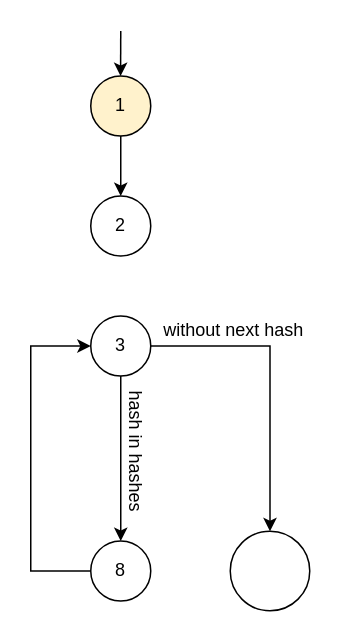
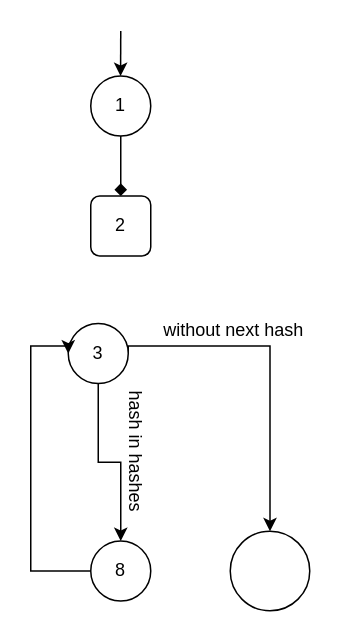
node "1": fillcolor #fff2cc -> #ffffff
edge "1" -> "2": arrowhead classic -> diamond
node "2": shape ellipse -> rounded rectangle
node "3": moved (121, 346) -> (98, 353)
